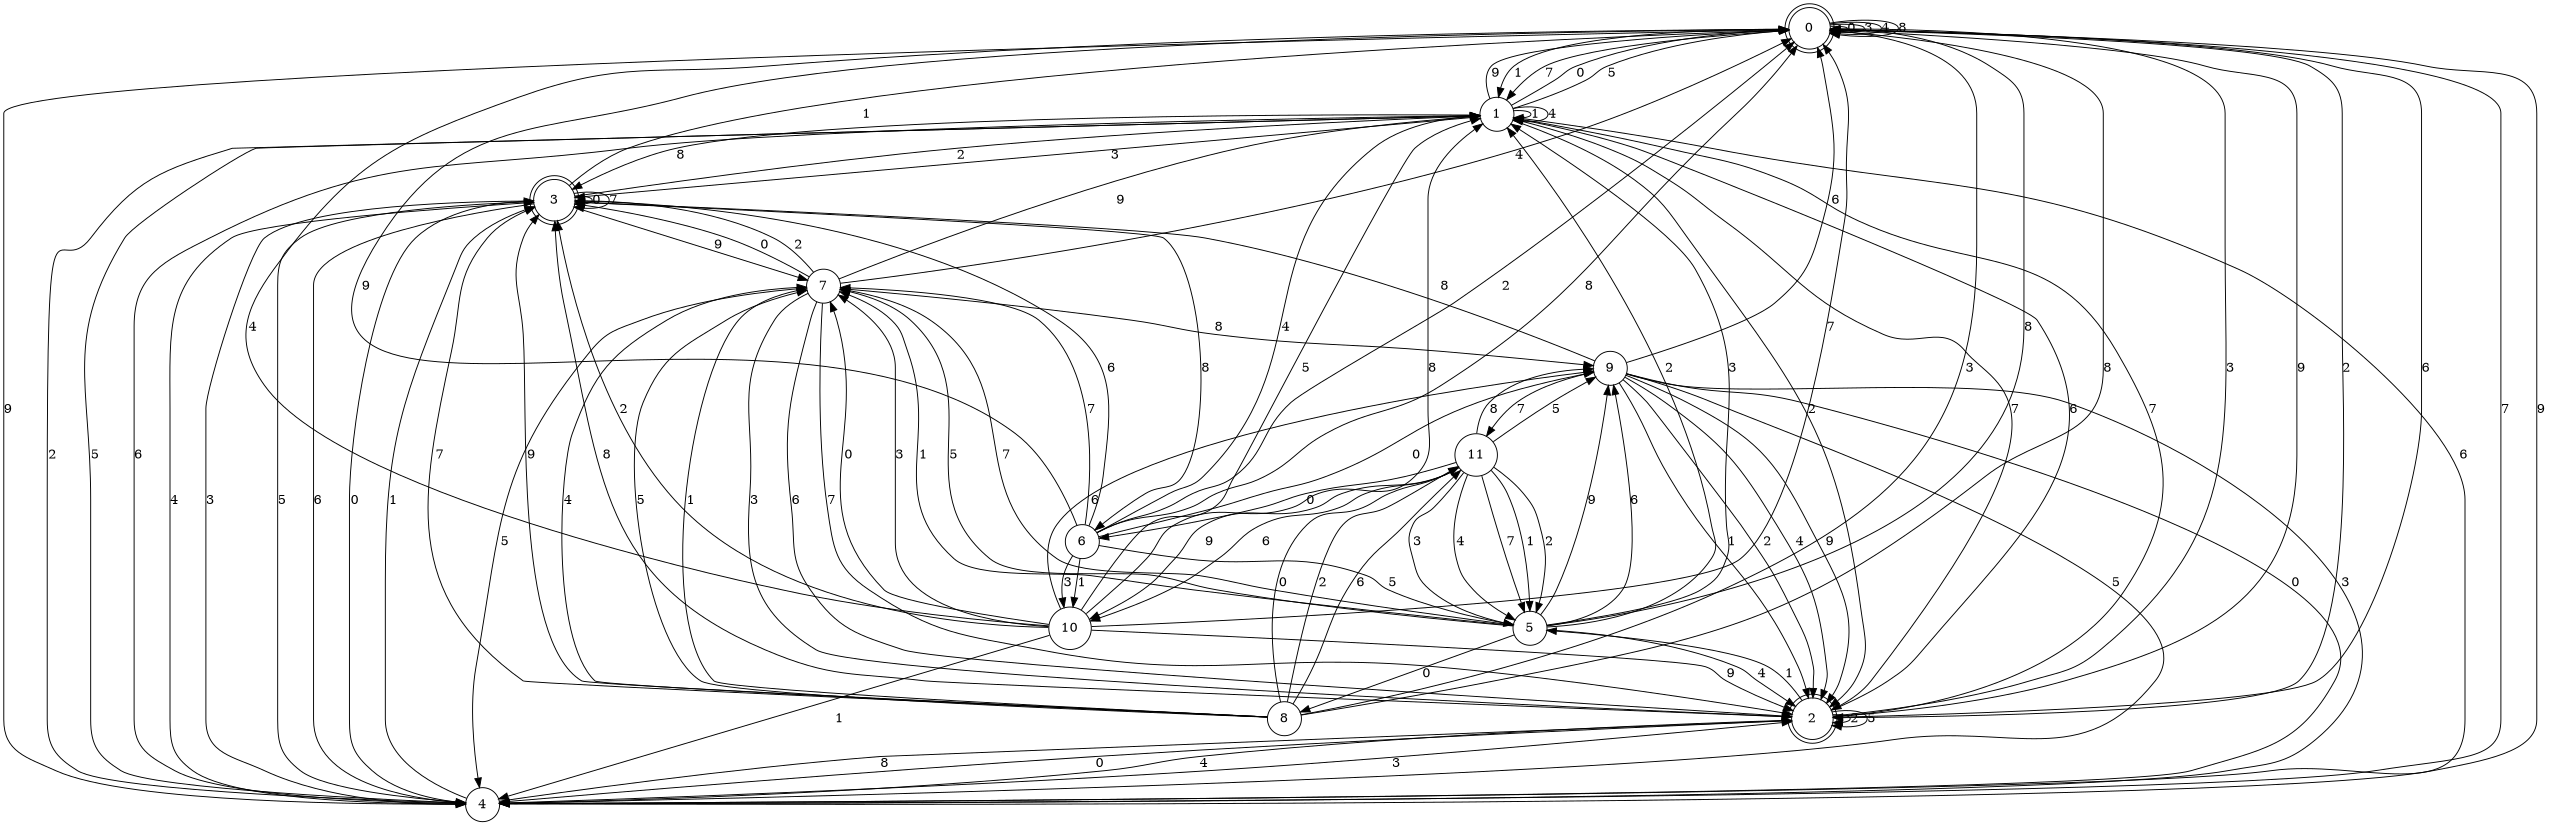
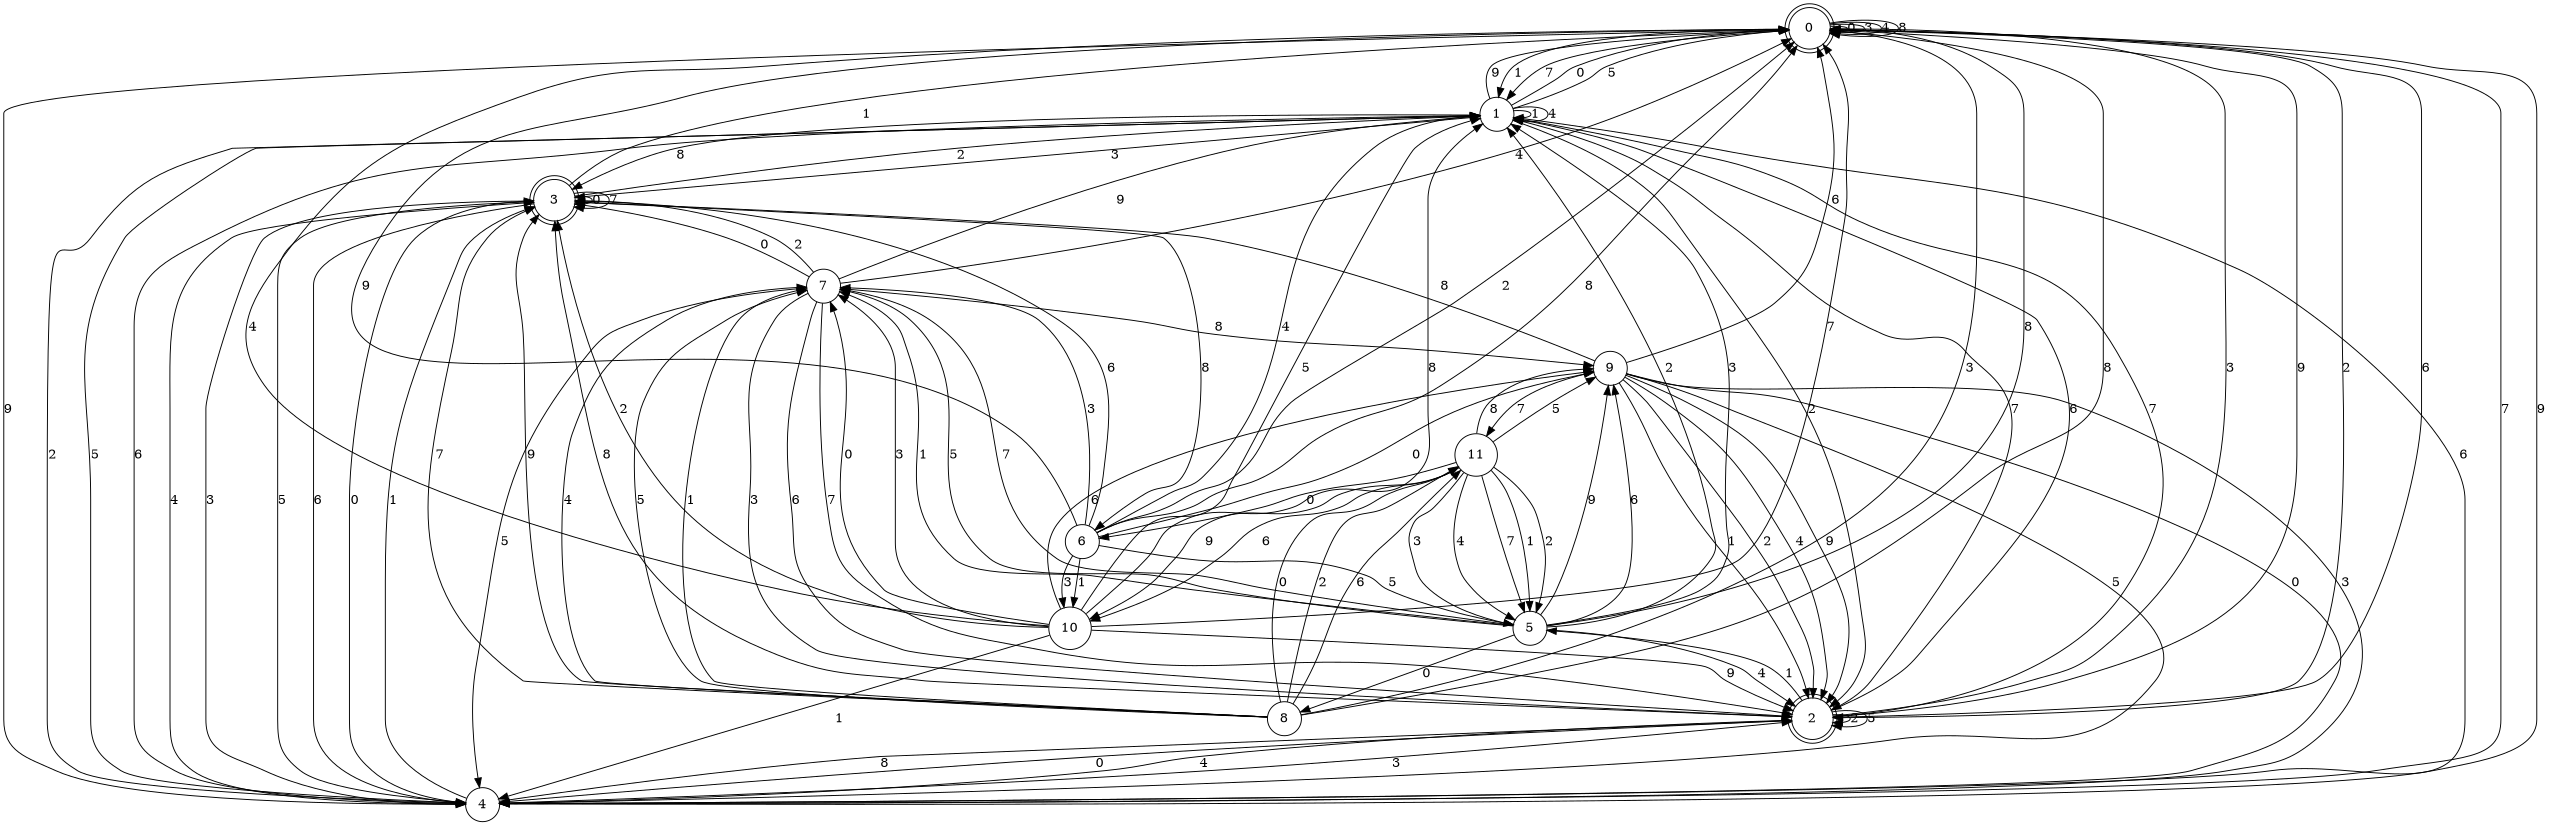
edge "3" -> "7": removed, label "9"
edge "6" -> "7": label "7" -> "3"
